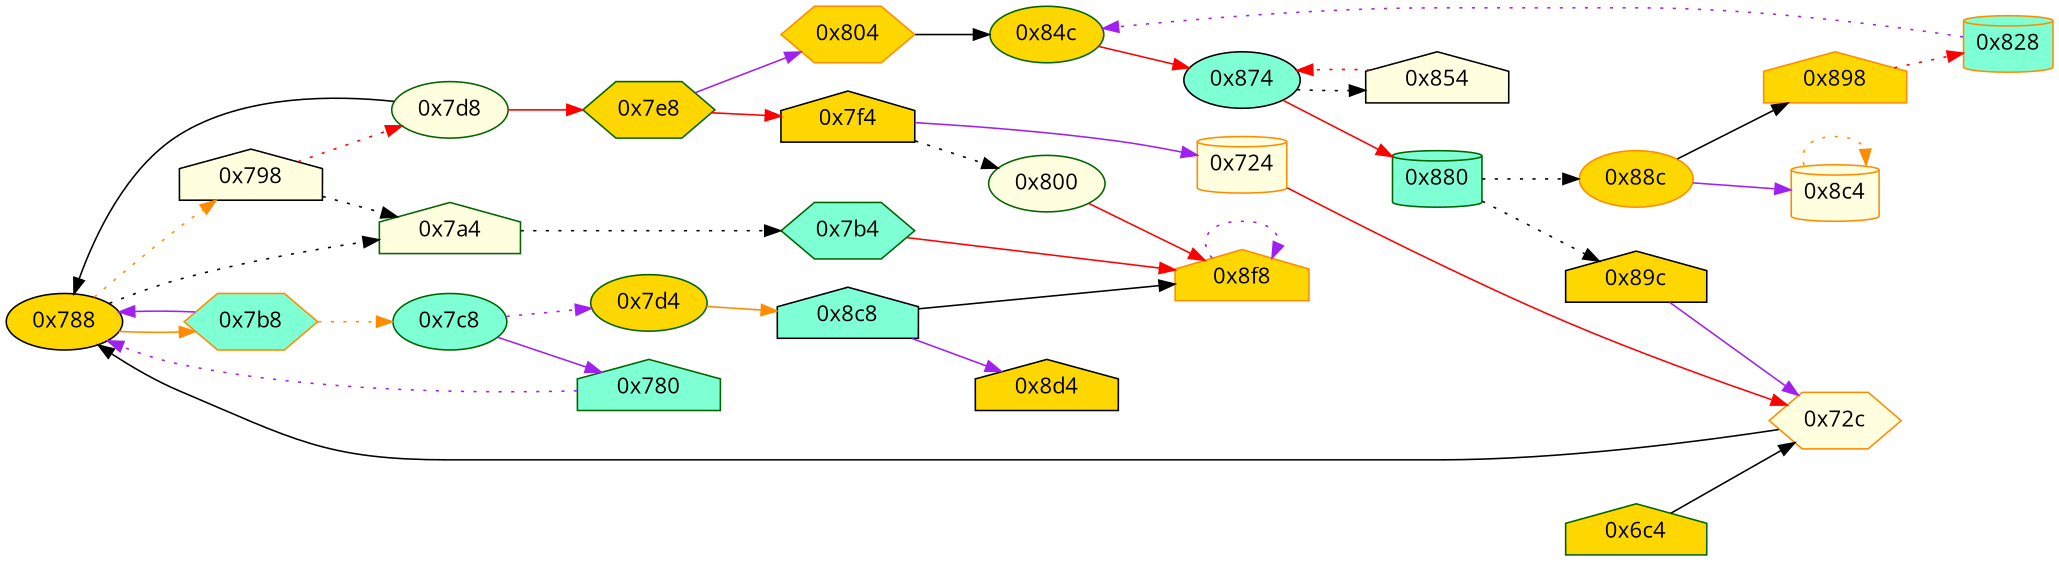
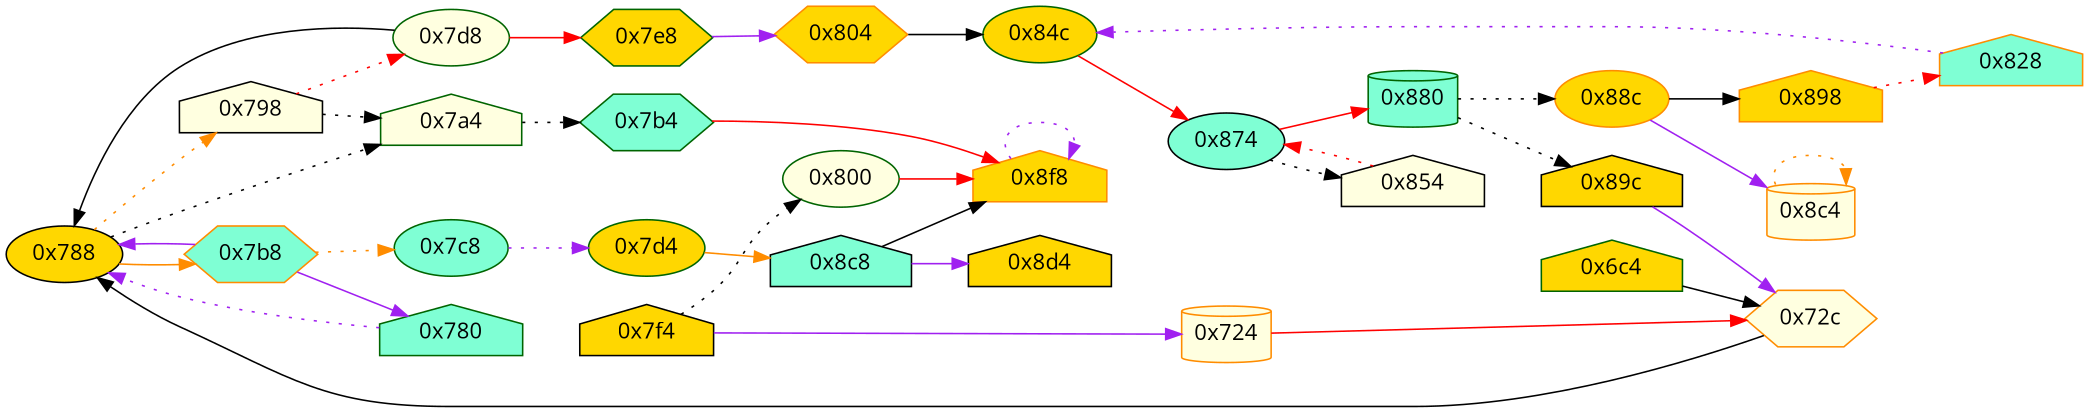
node "0x828": shape cylinder -> house
edge "0x7e8" -> "0x7f4": removed
edge "0x7c8" -> "0x780": now "0x7b8" -> "0x780"
